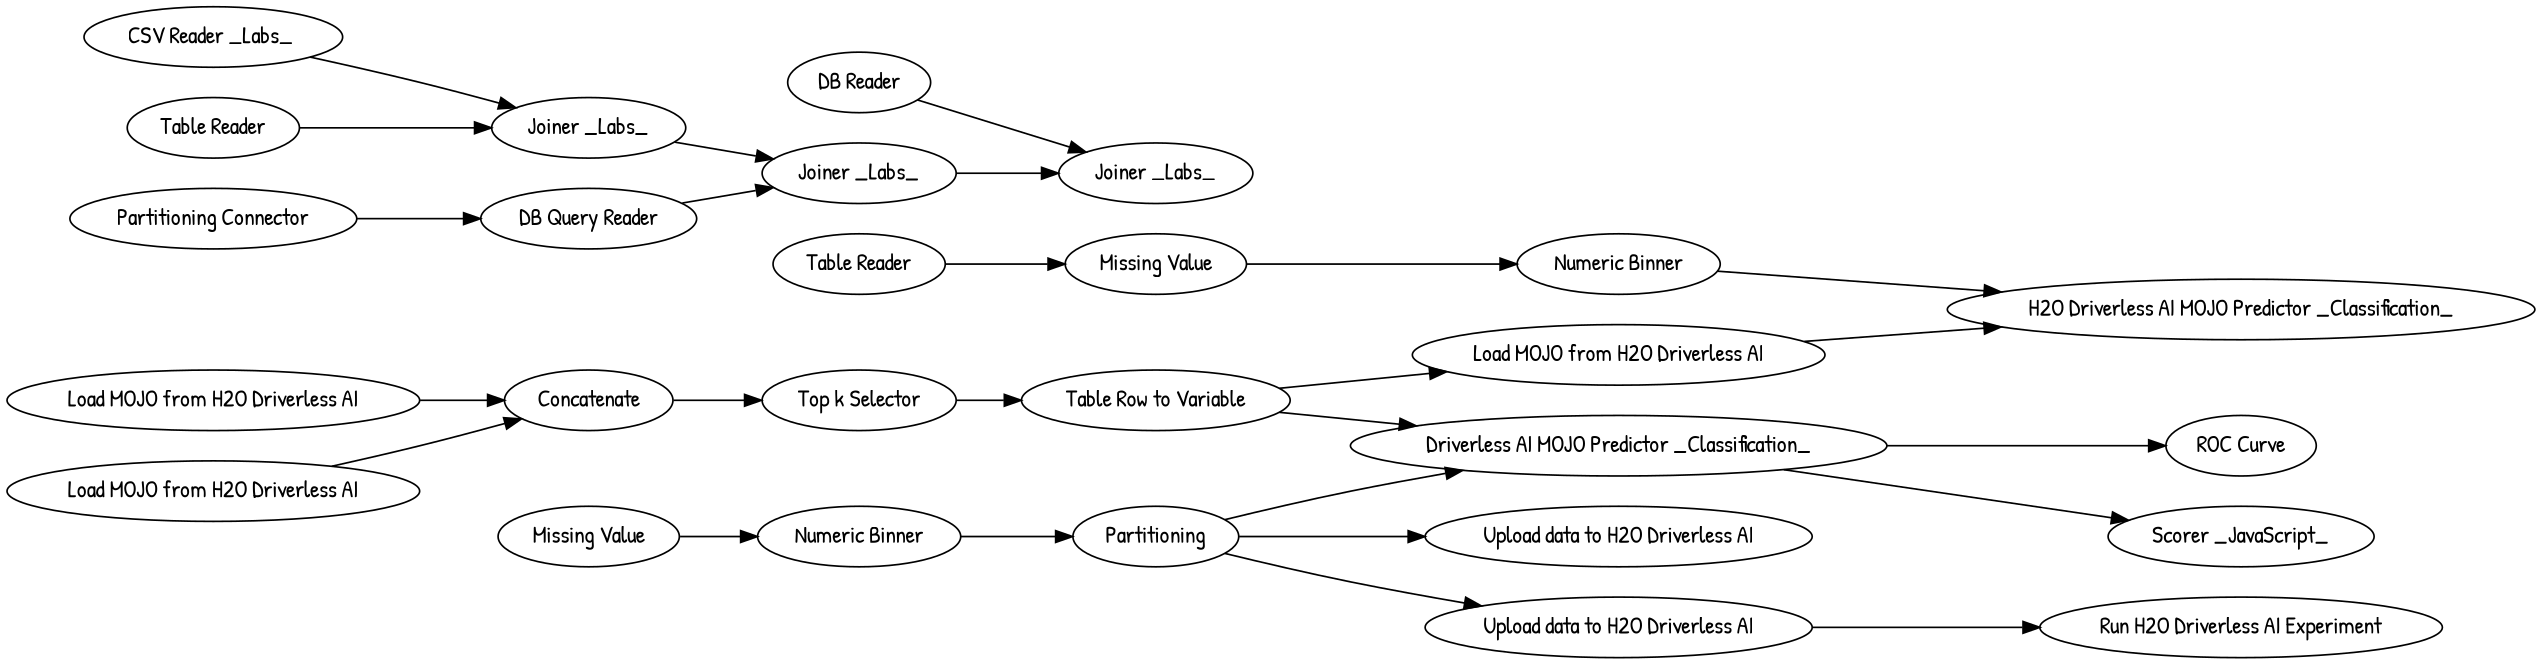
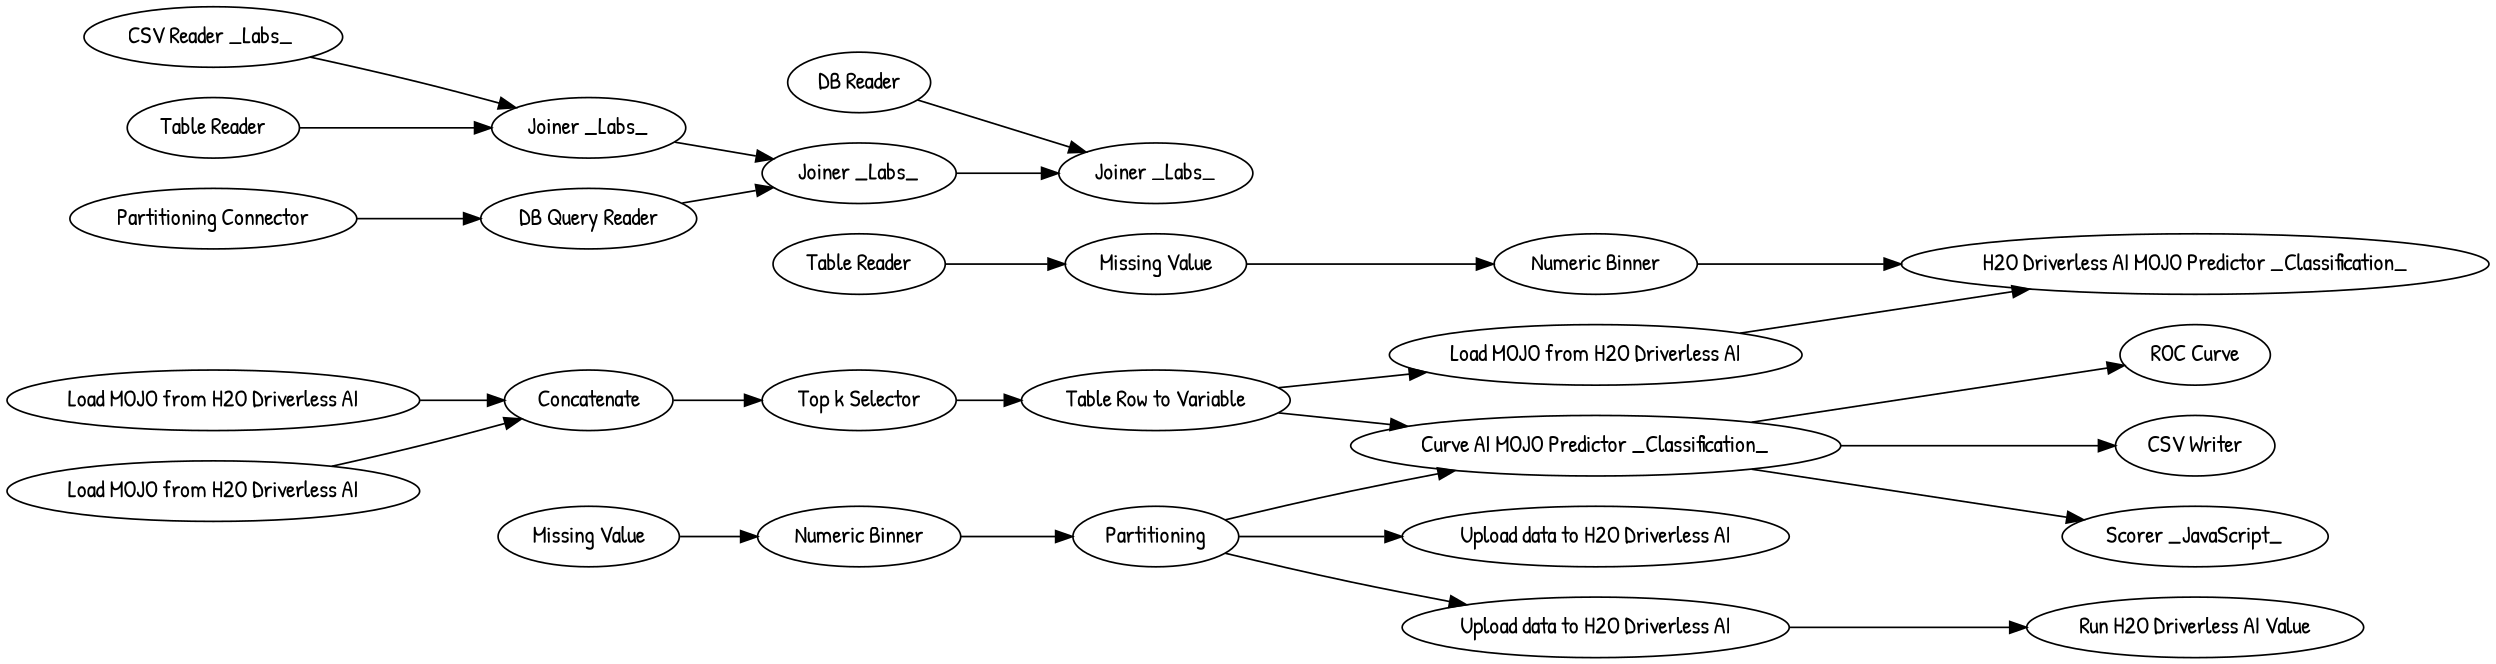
node "Driverless AI MOJO Predictor _Classification_": label "Driverless AI MOJO Predictor _Classification_" -> "Curve AI MOJO Predictor _Classification_"
node "CSV Writer": added
node "Run H2O Driverless AI Experiment": label "Run H2O Driverless AI Experiment" -> "Run H2O Driverless AI Value"
